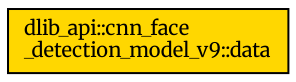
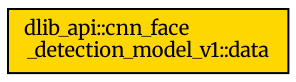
node "dlib_api::cnn_face _detection_model_v9::data": label "dlib_api::cnn_face _detection_model_v9::data" -> "dlib_api::cnn_face _detection_model_v1::data"
